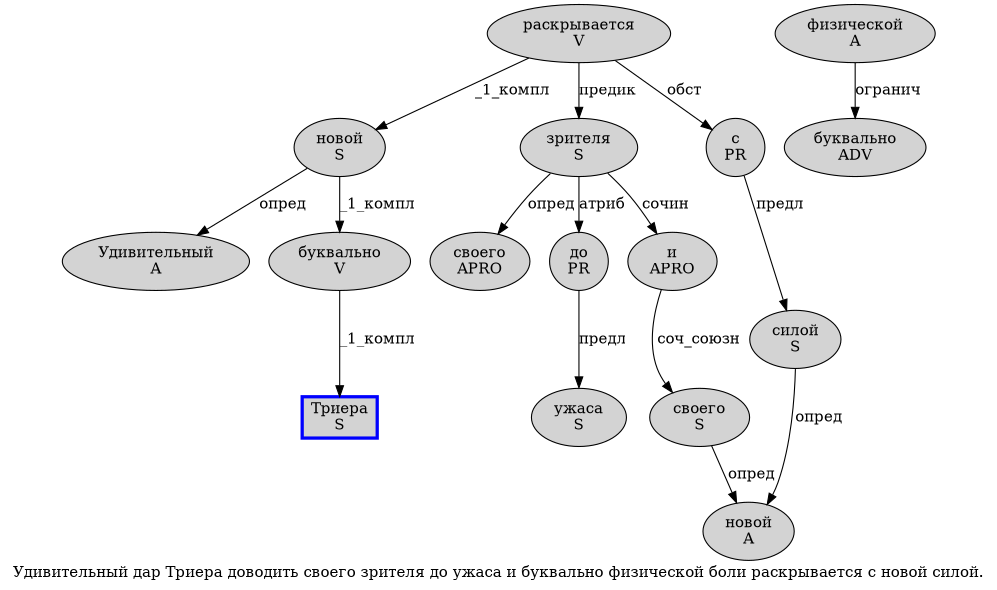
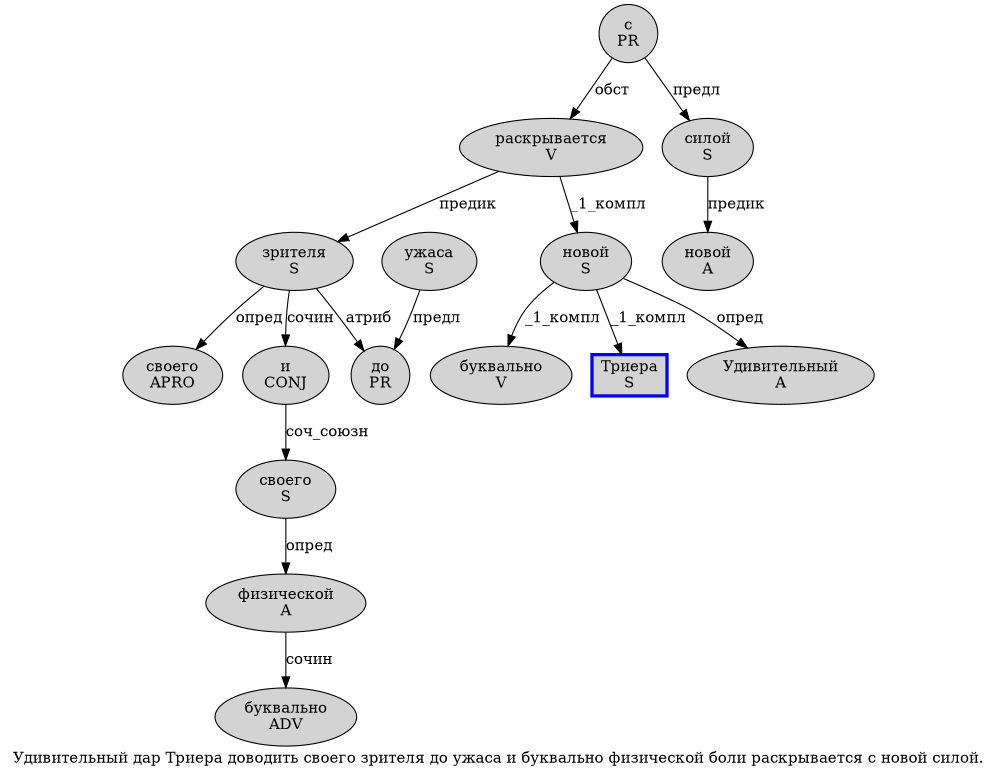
edge "физической A" -> "буквально ADV": label "огранич" -> "сочин"
edge "раскрывается V" -> "с PR": reversed
node "и APRO": label "и APRO" -> "и CONJ"
edge "до PR" -> "ужаса S": reversed
edge "буквально V" -> "Триера S": now "новой S" -> "Триера S"
edge "силой S" -> "новой A": label "опред" -> "предик"
edge "своего S" -> "новой A": now "своего S" -> "физической A"
